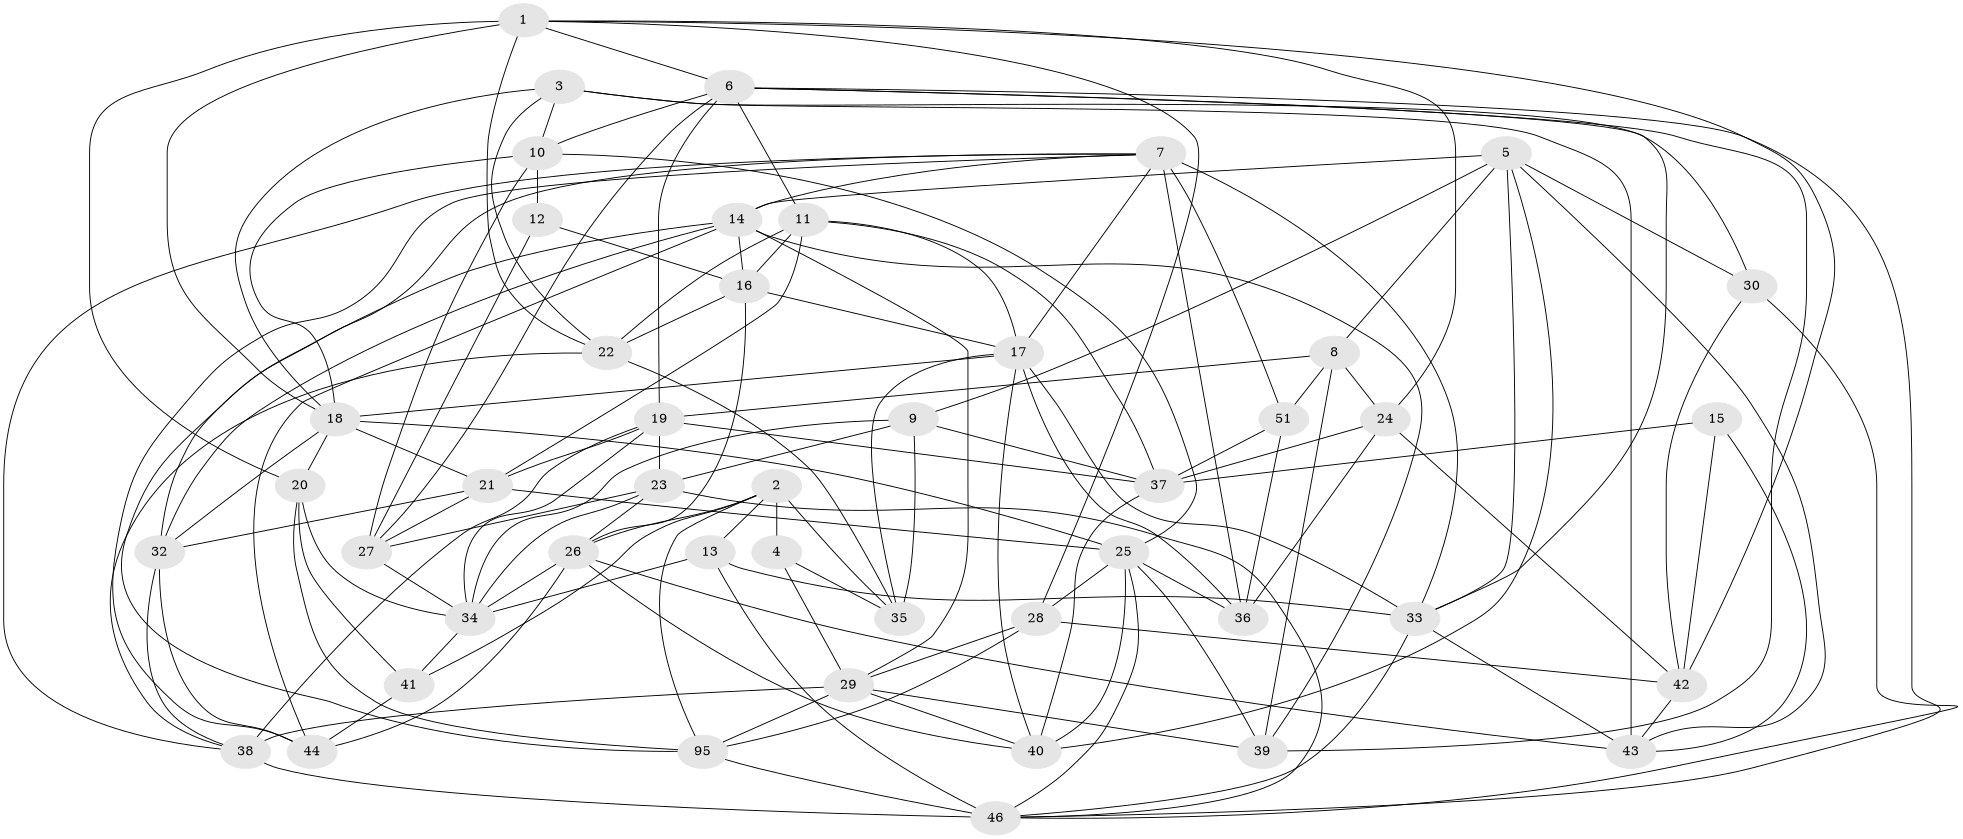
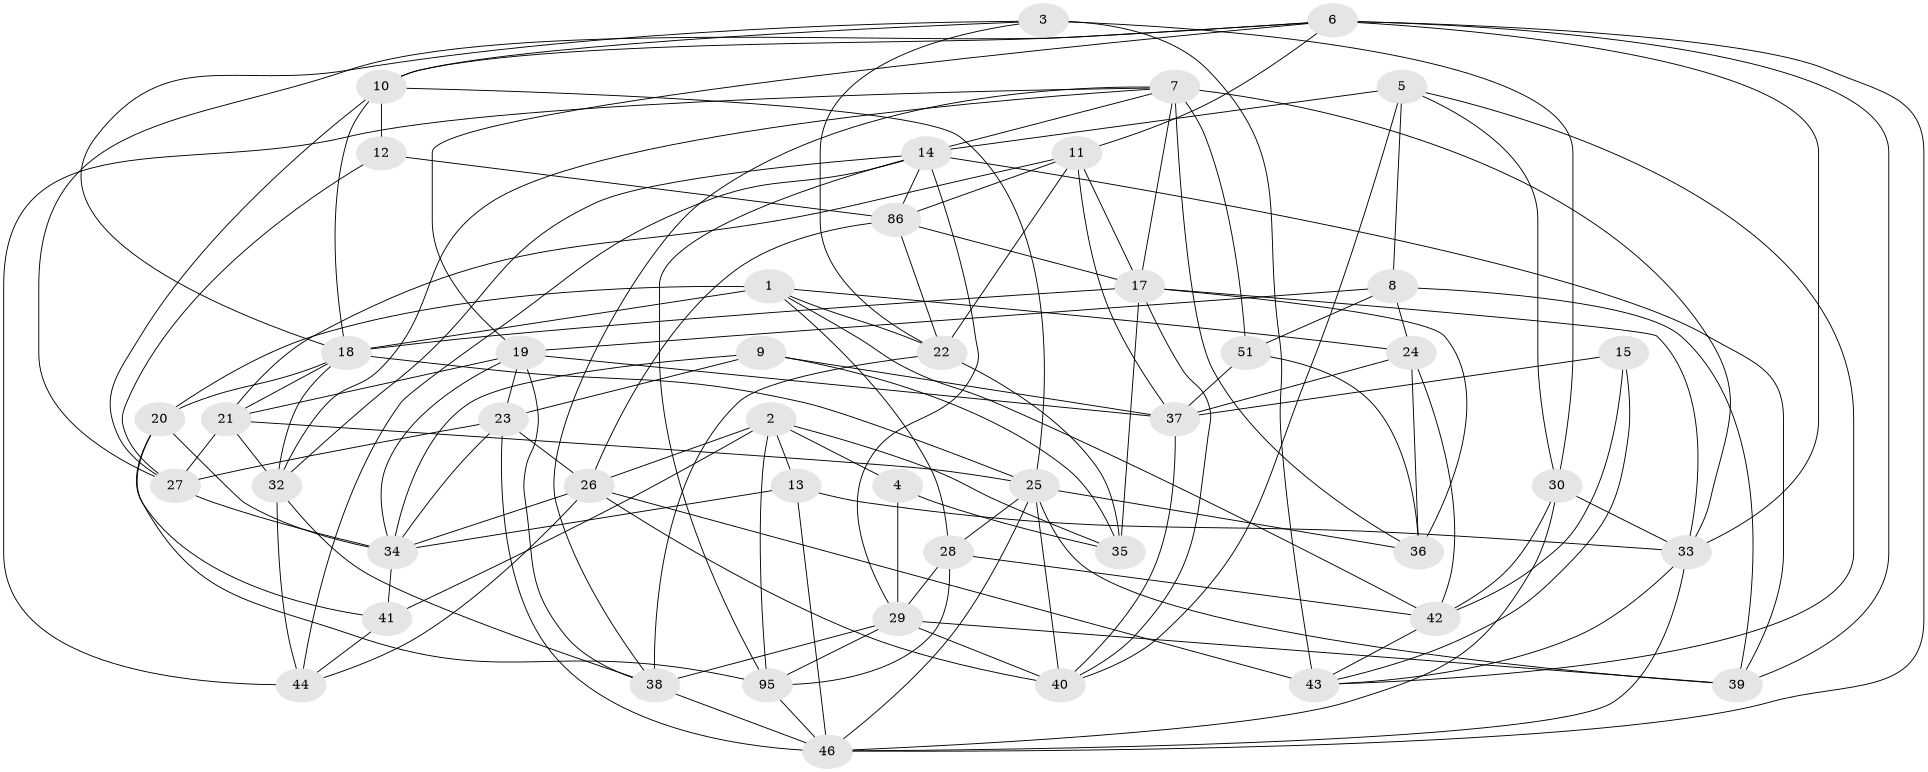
edge "1" -- "6": removed
node "16": label "16" -> "86"
edge "5" -- "9": removed
edge "5" -- "33": now "30" -- "33"
